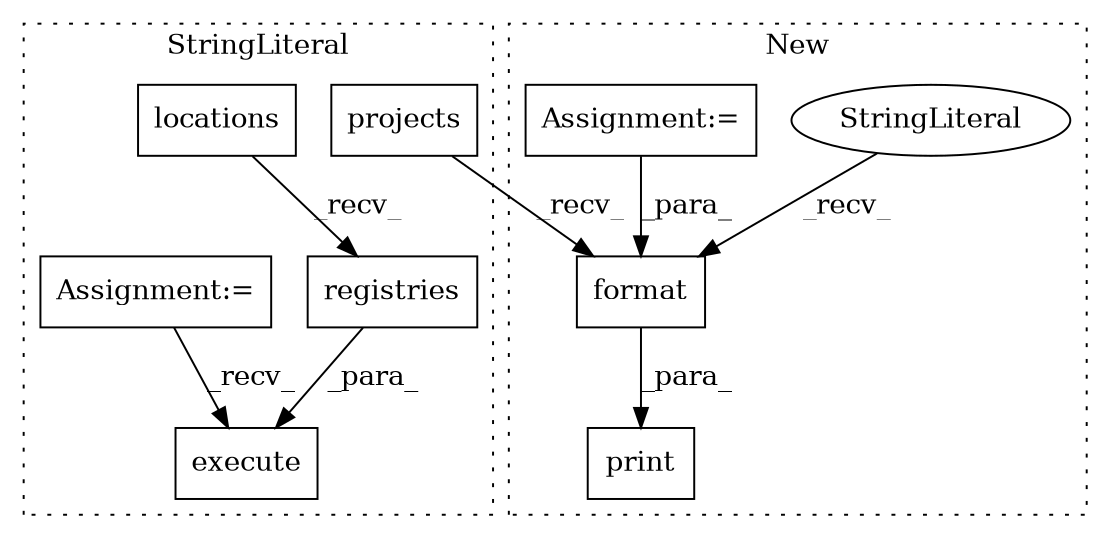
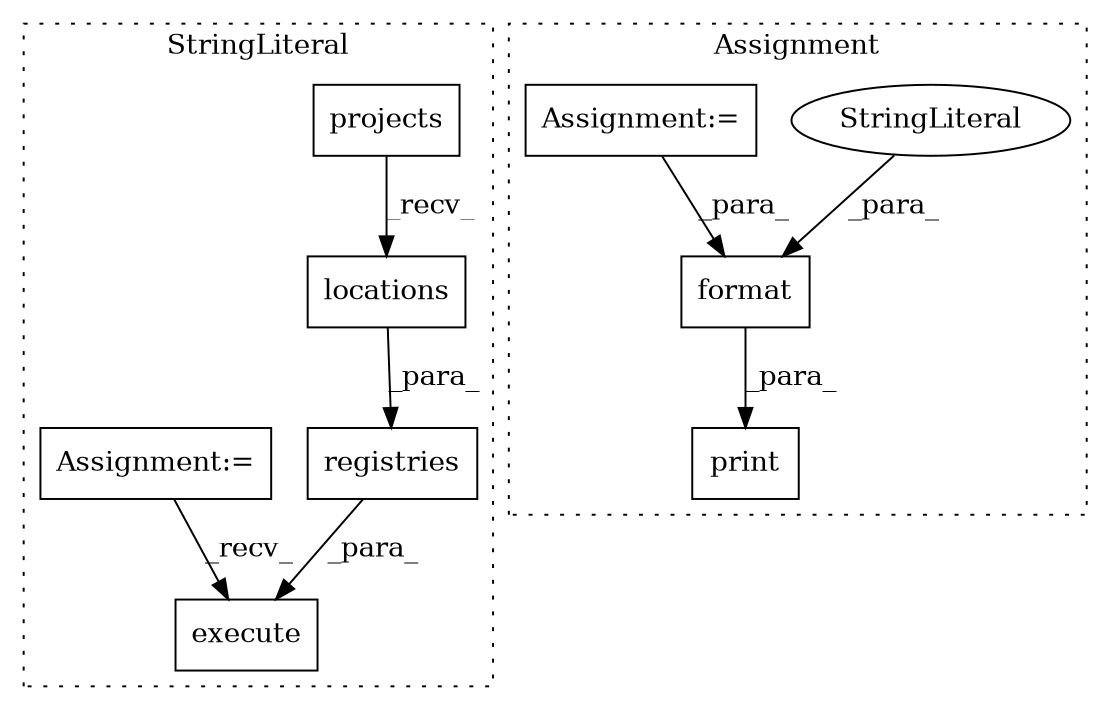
cluster "New": label "New" -> "Assignment"
edge "projects" -> "format": now "projects" -> "locations"
edge "locations" -> "registries": label "_recv_" -> "_para_"
edge "StringLiteral" -> "format": label "_recv_" -> "_para_"
